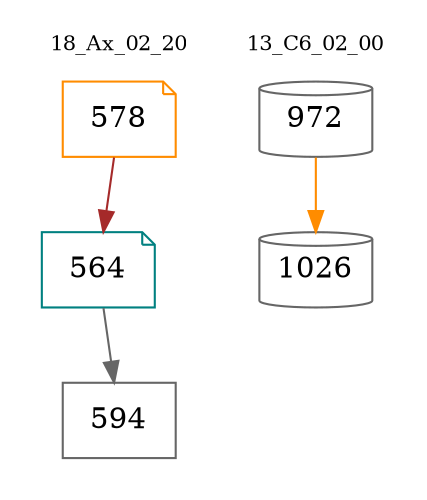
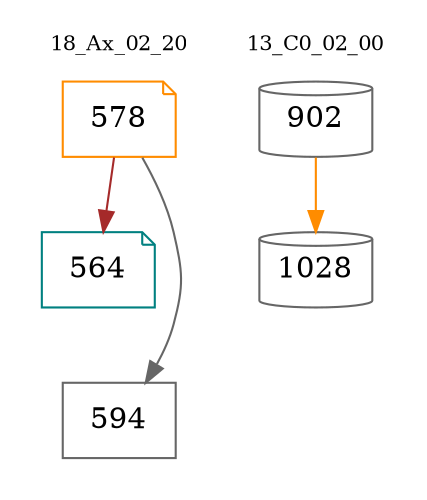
cluster "13_C6_02_00": label "13_C6_02_00" -> "13_C0_02_00"
node "972": label "972" -> "902"
node "1026": label "1026" -> "1028"
edge "564" -> "594": now "578" -> "594"
